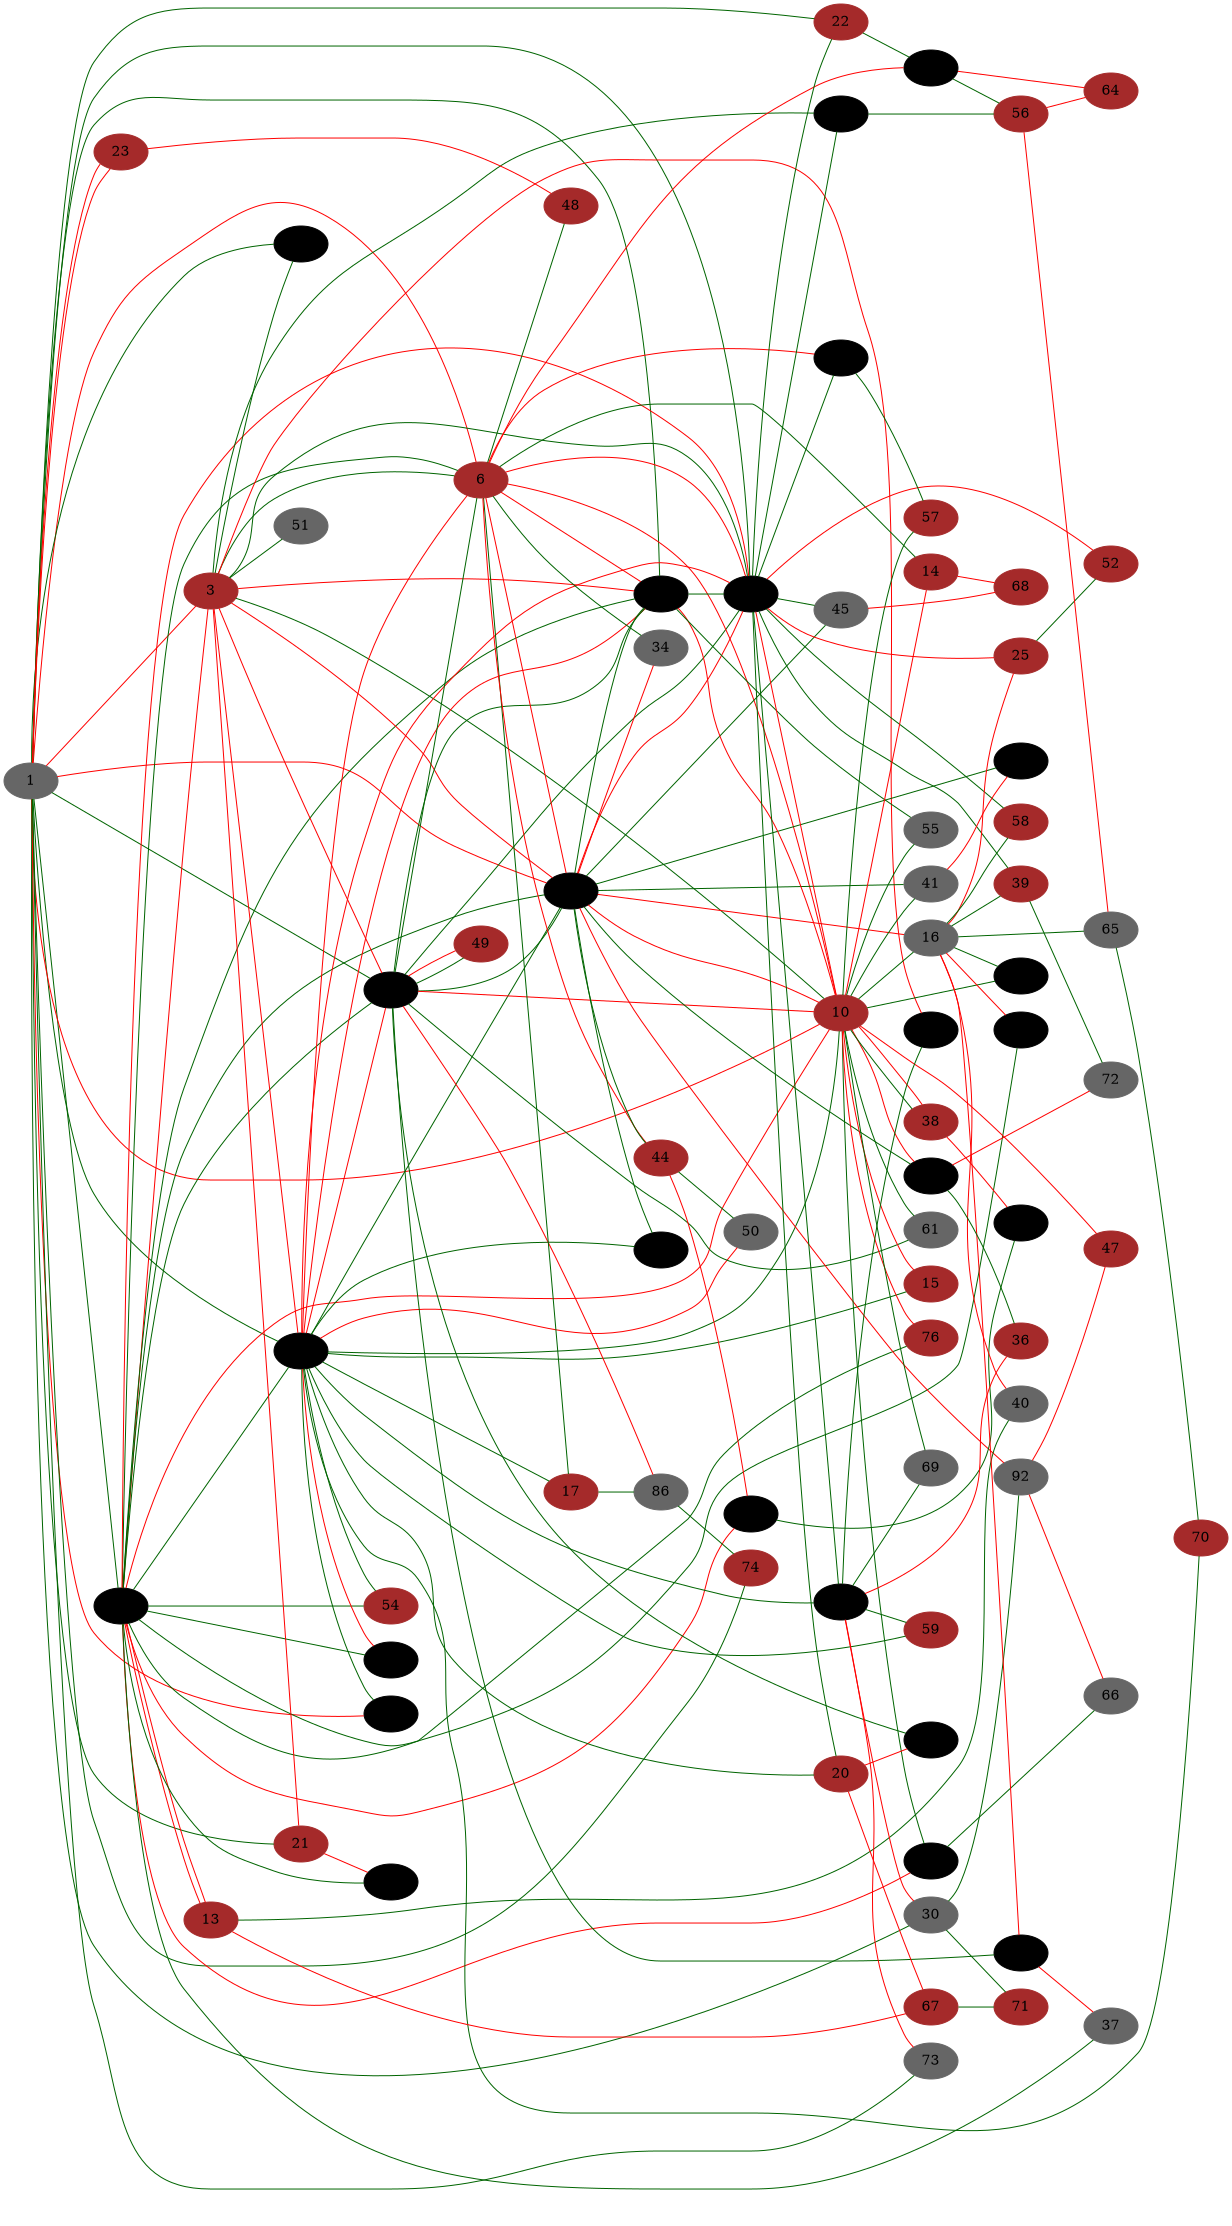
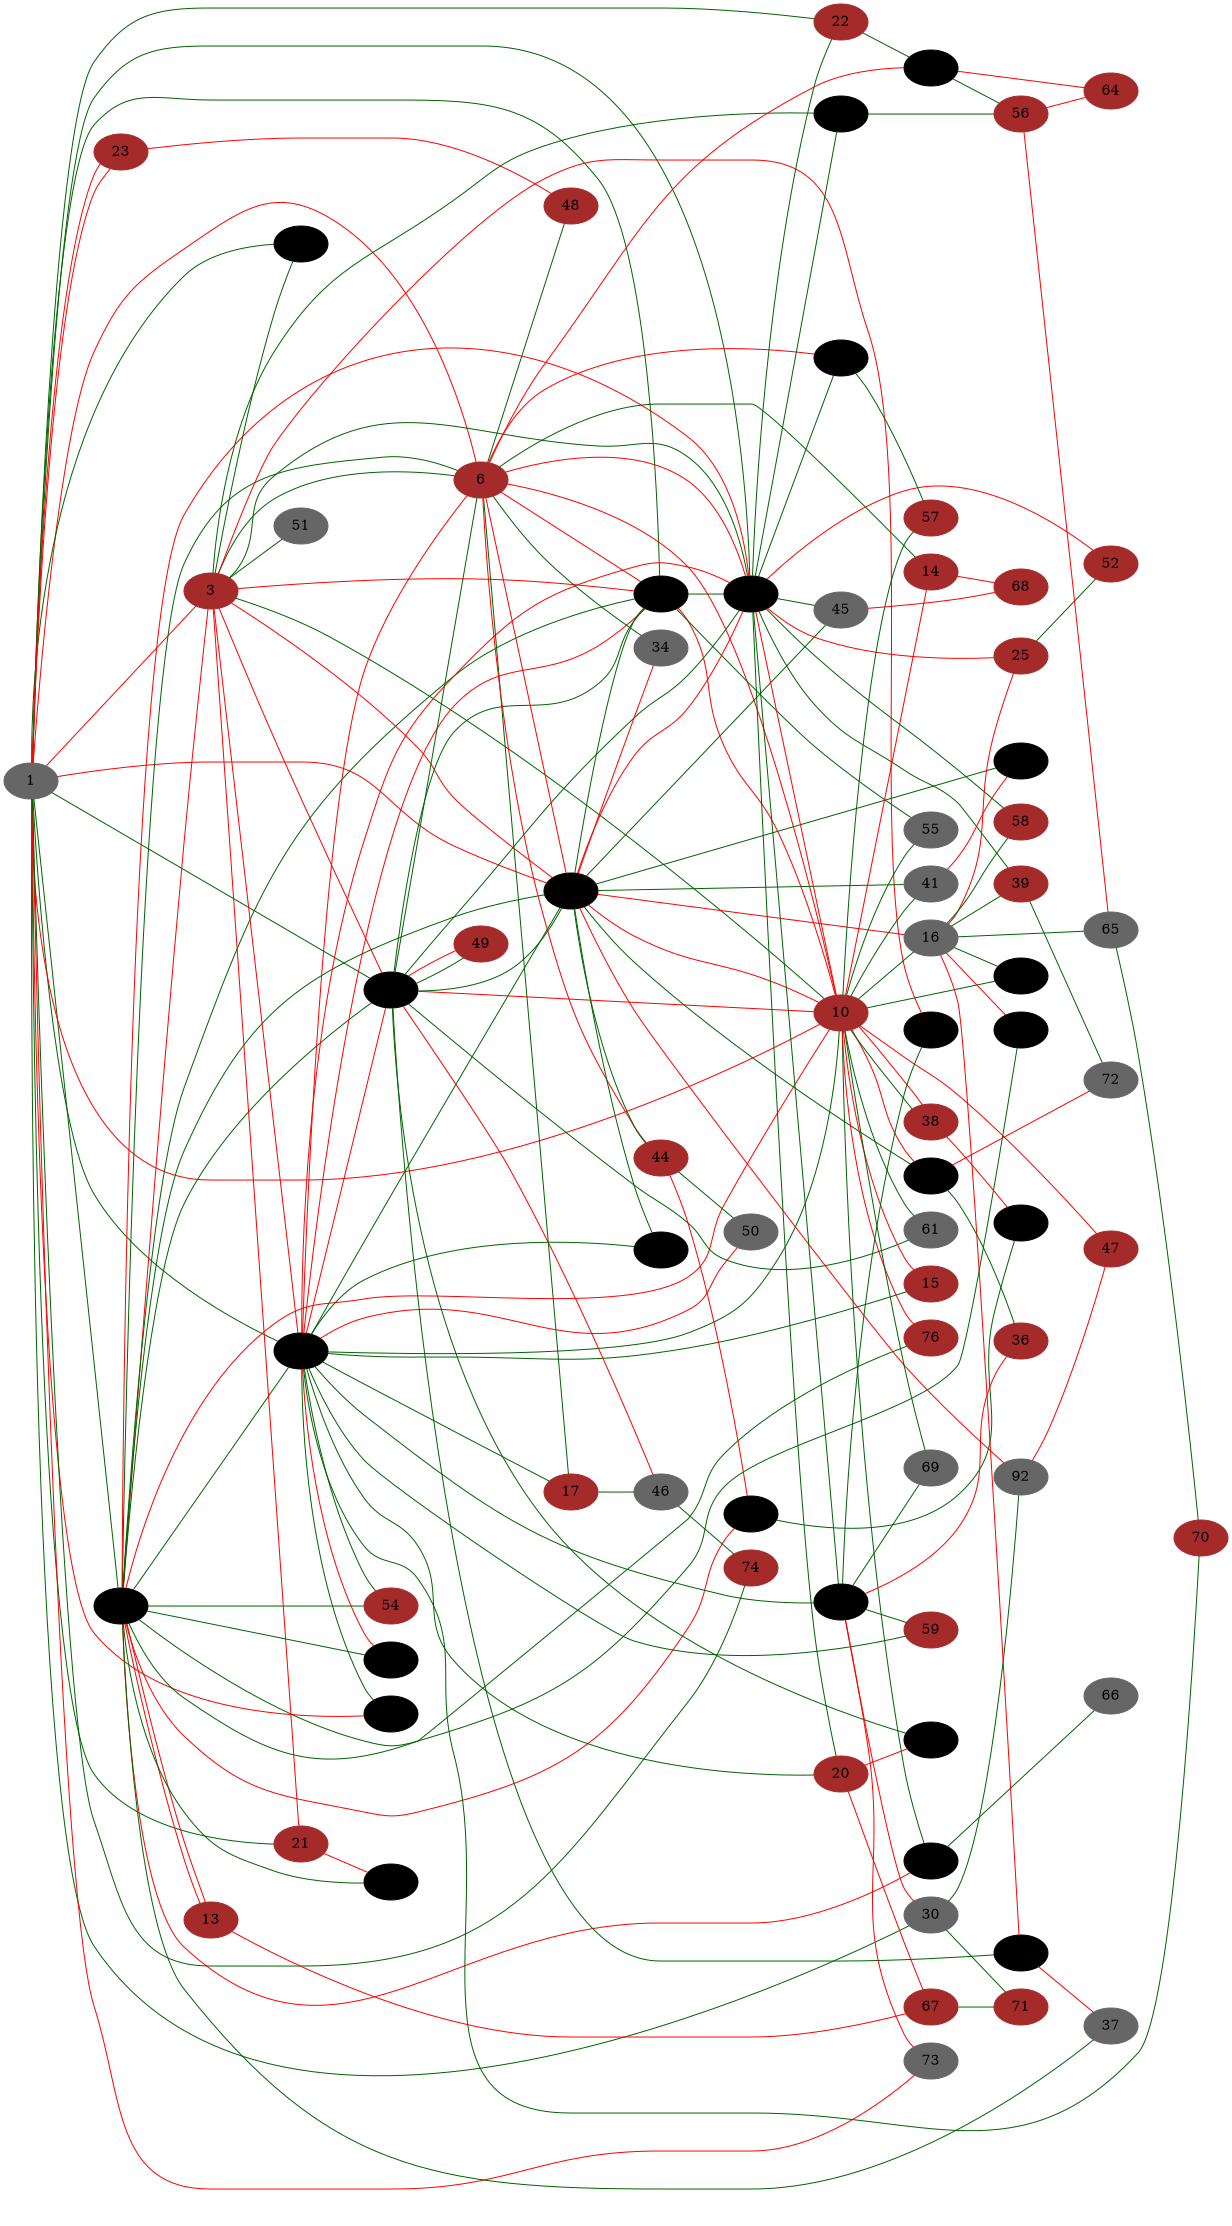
node "40": removed
node "86": label "86" -> "46"
edge "92" -- "66": removed
edge "1" -- "73": color darkgreen -> red
